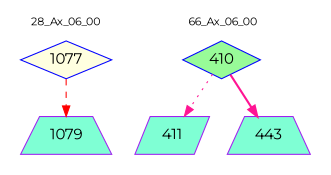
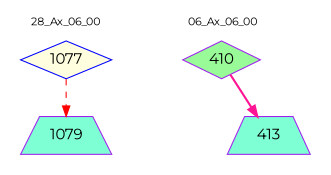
cluster "66_Ax_06_00": label "66_Ax_06_00" -> "06_Ax_06_00"
node "410": color blue -> purple
node "411": removed
node "443": label "443" -> "413"
